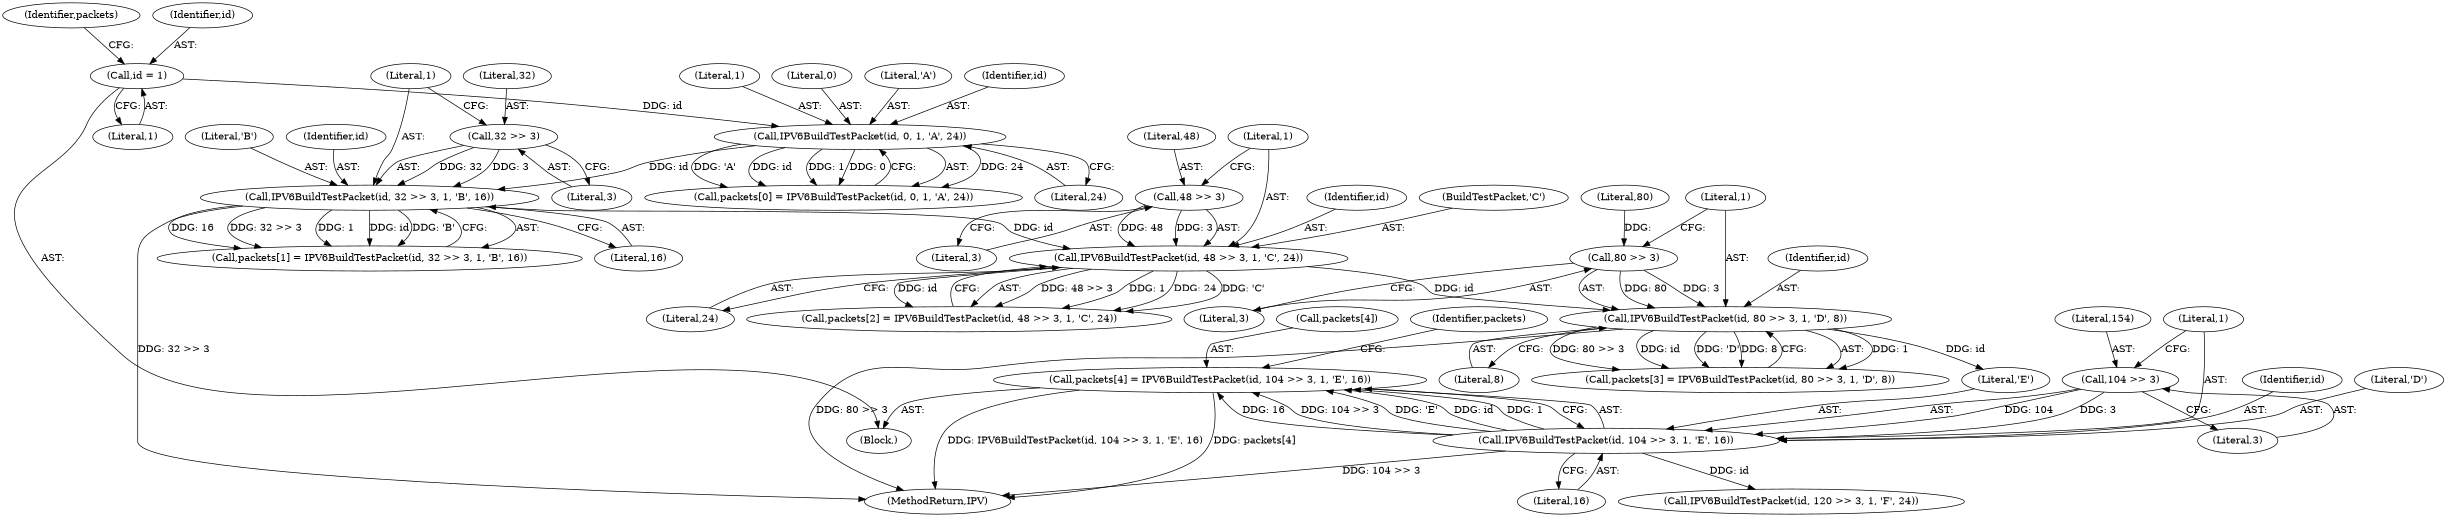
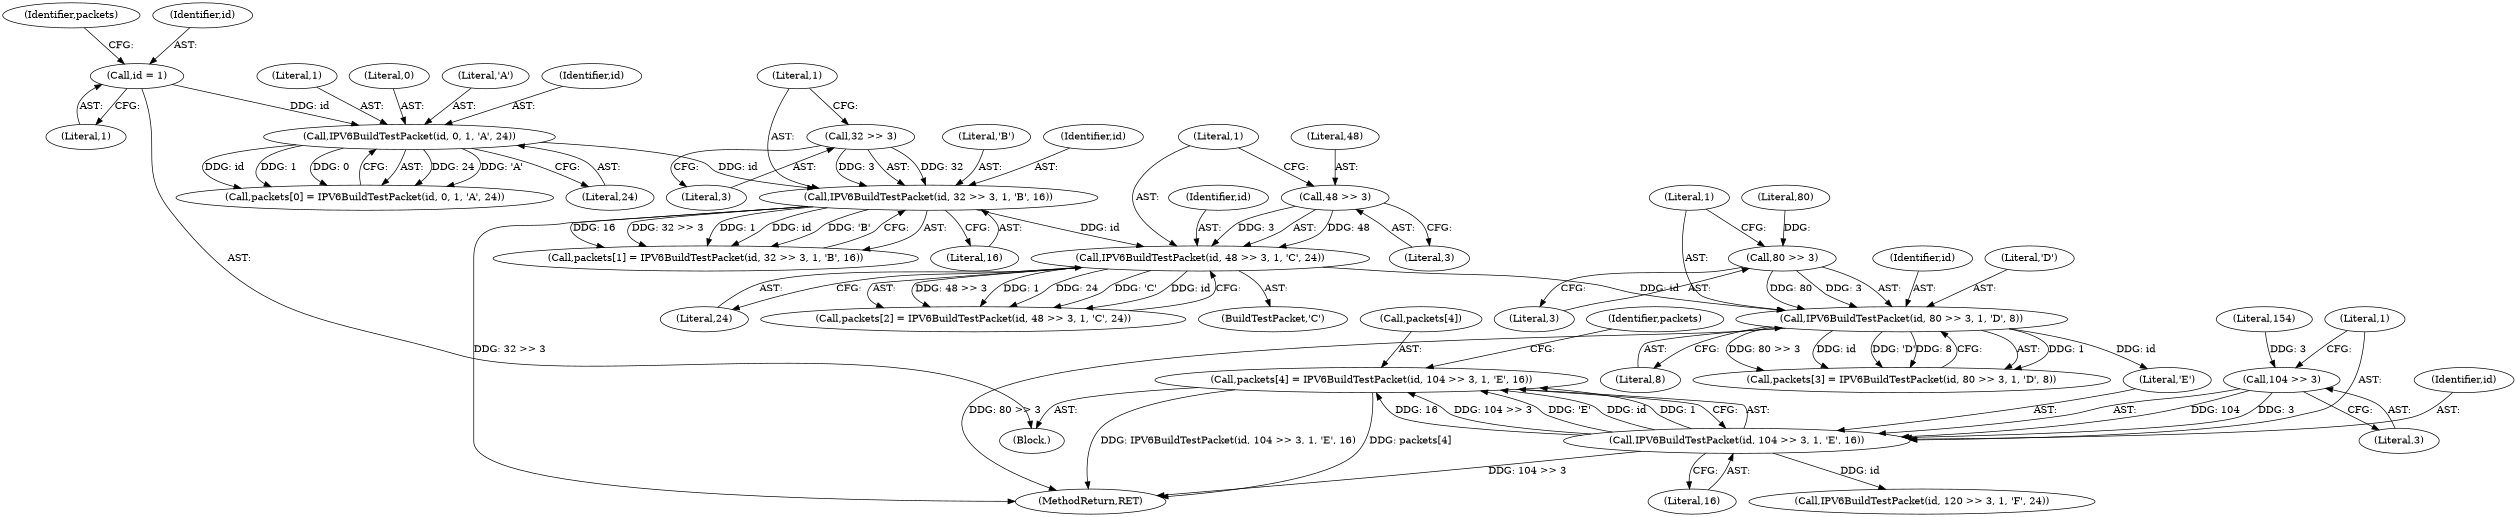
node "(Literal,32)": removed
edge "(BuildTestPacket,'C')" -> "(Call,IPV6BuildTestPacket(id, 48 >> 3, 1, 'C', 24))": reversed
edge "(Literal,154)" -> "(Call,104 >> 3)": label "AST: " -> "DDG: 3"
edge "(Literal,'D')" -> "(Call,IPV6BuildTestPacket(id, 104 >> 3, 1, 'E', 16))": now "(Literal,'D')" -> "(Call,IPV6BuildTestPacket(id, 80 >> 3, 1, 'D', 8))"
node "(MethodReturn,IPV)": label "(MethodReturn,IPV)" -> "(MethodReturn,RET)"
